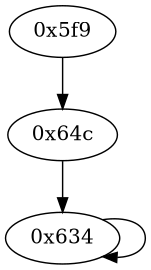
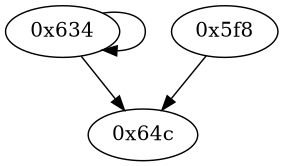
node "0x5f9": label "0x5f9" -> "0x5f8"
edge "0x64c" -> "0x634": reversed
